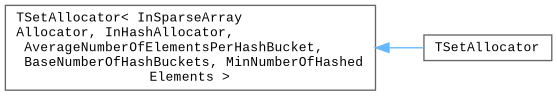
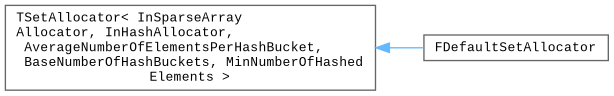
node "TSetAllocator": label "TSetAllocator" -> "FDefaultSetAllocator"
